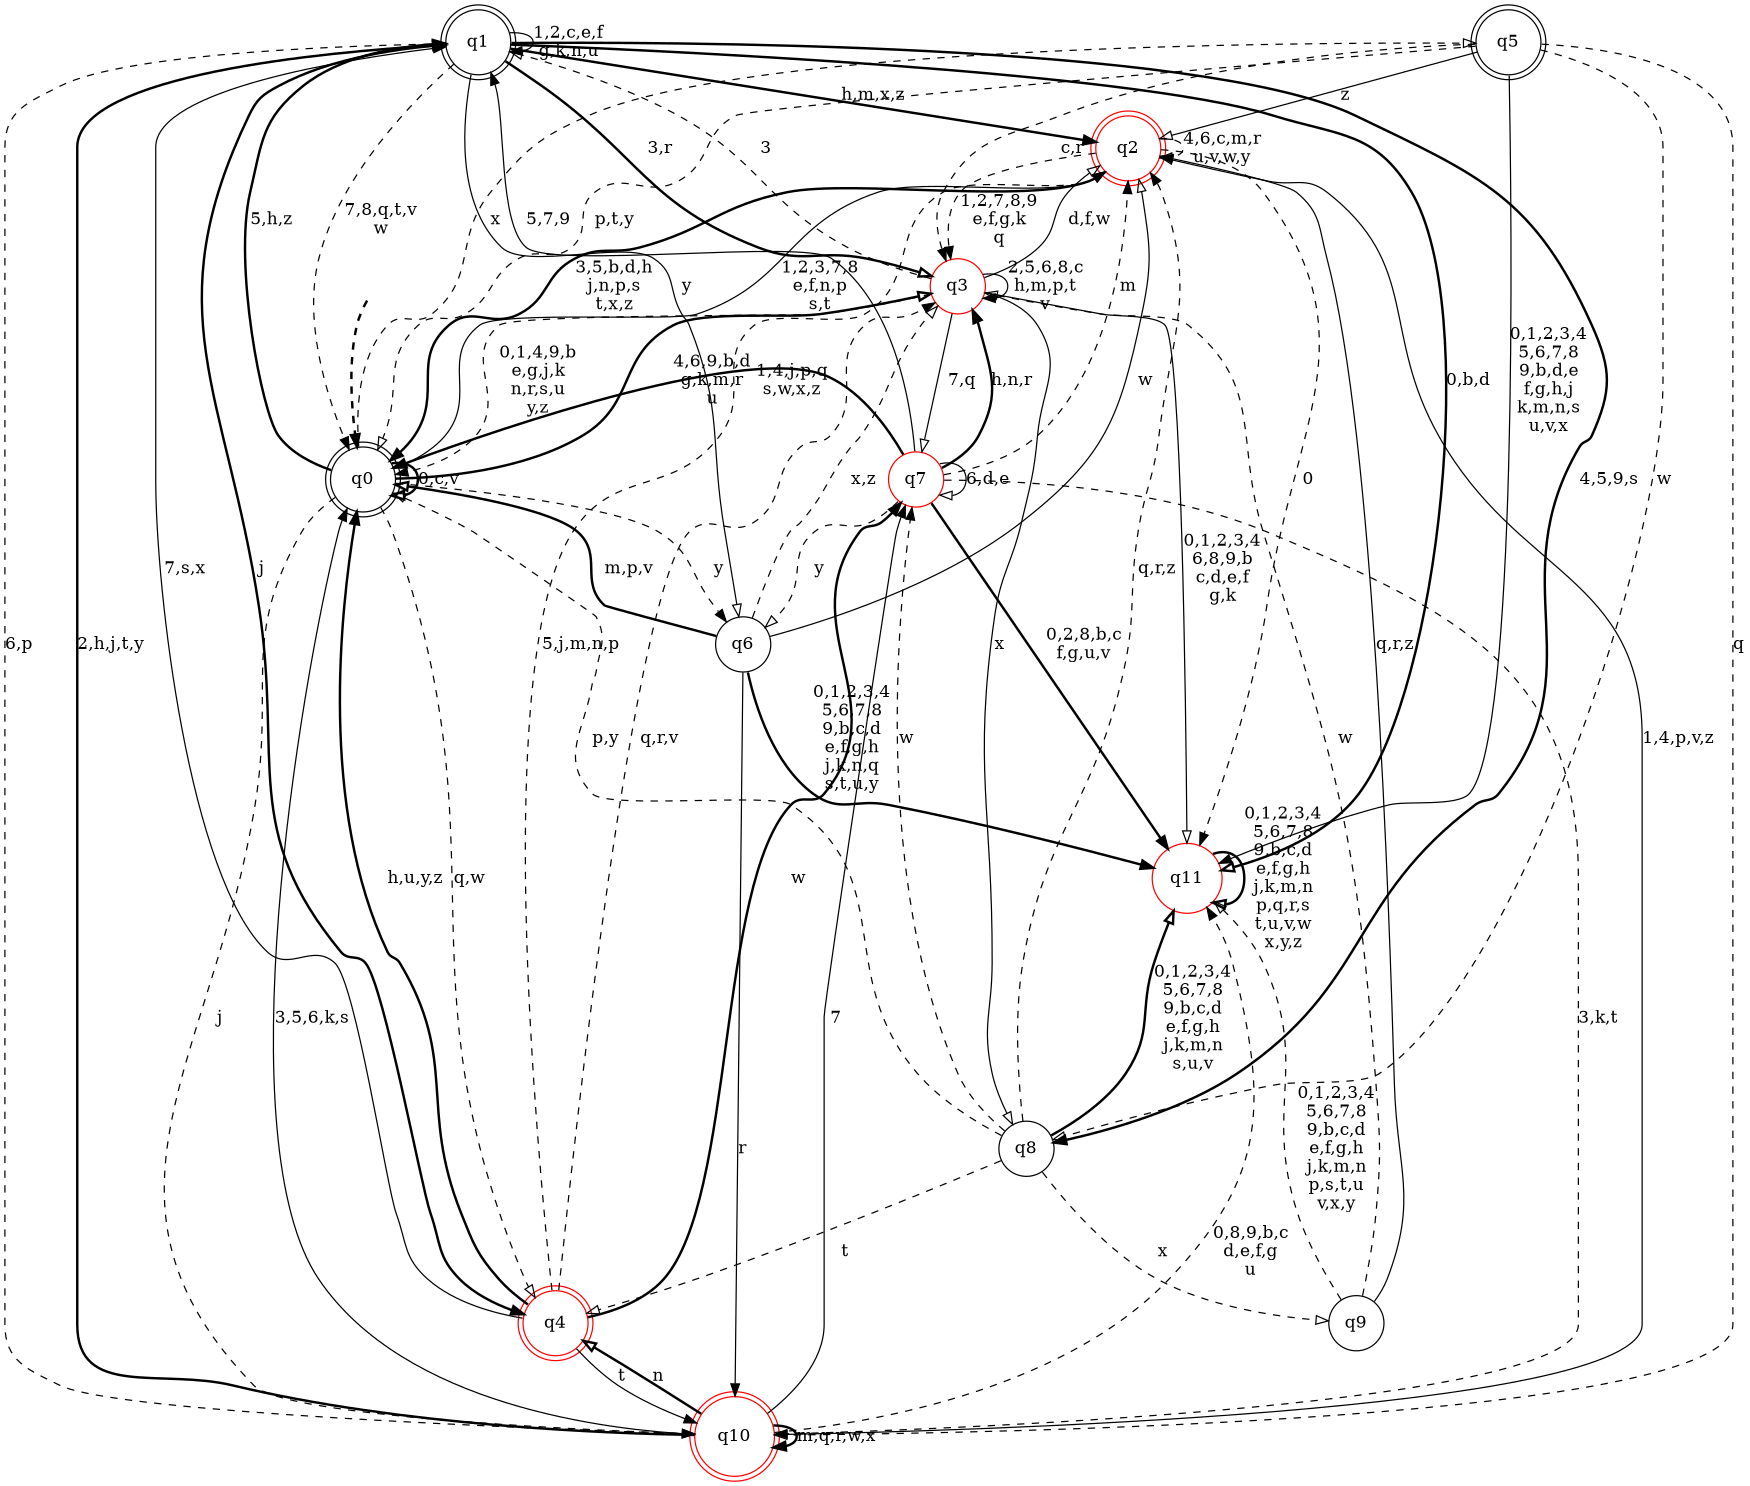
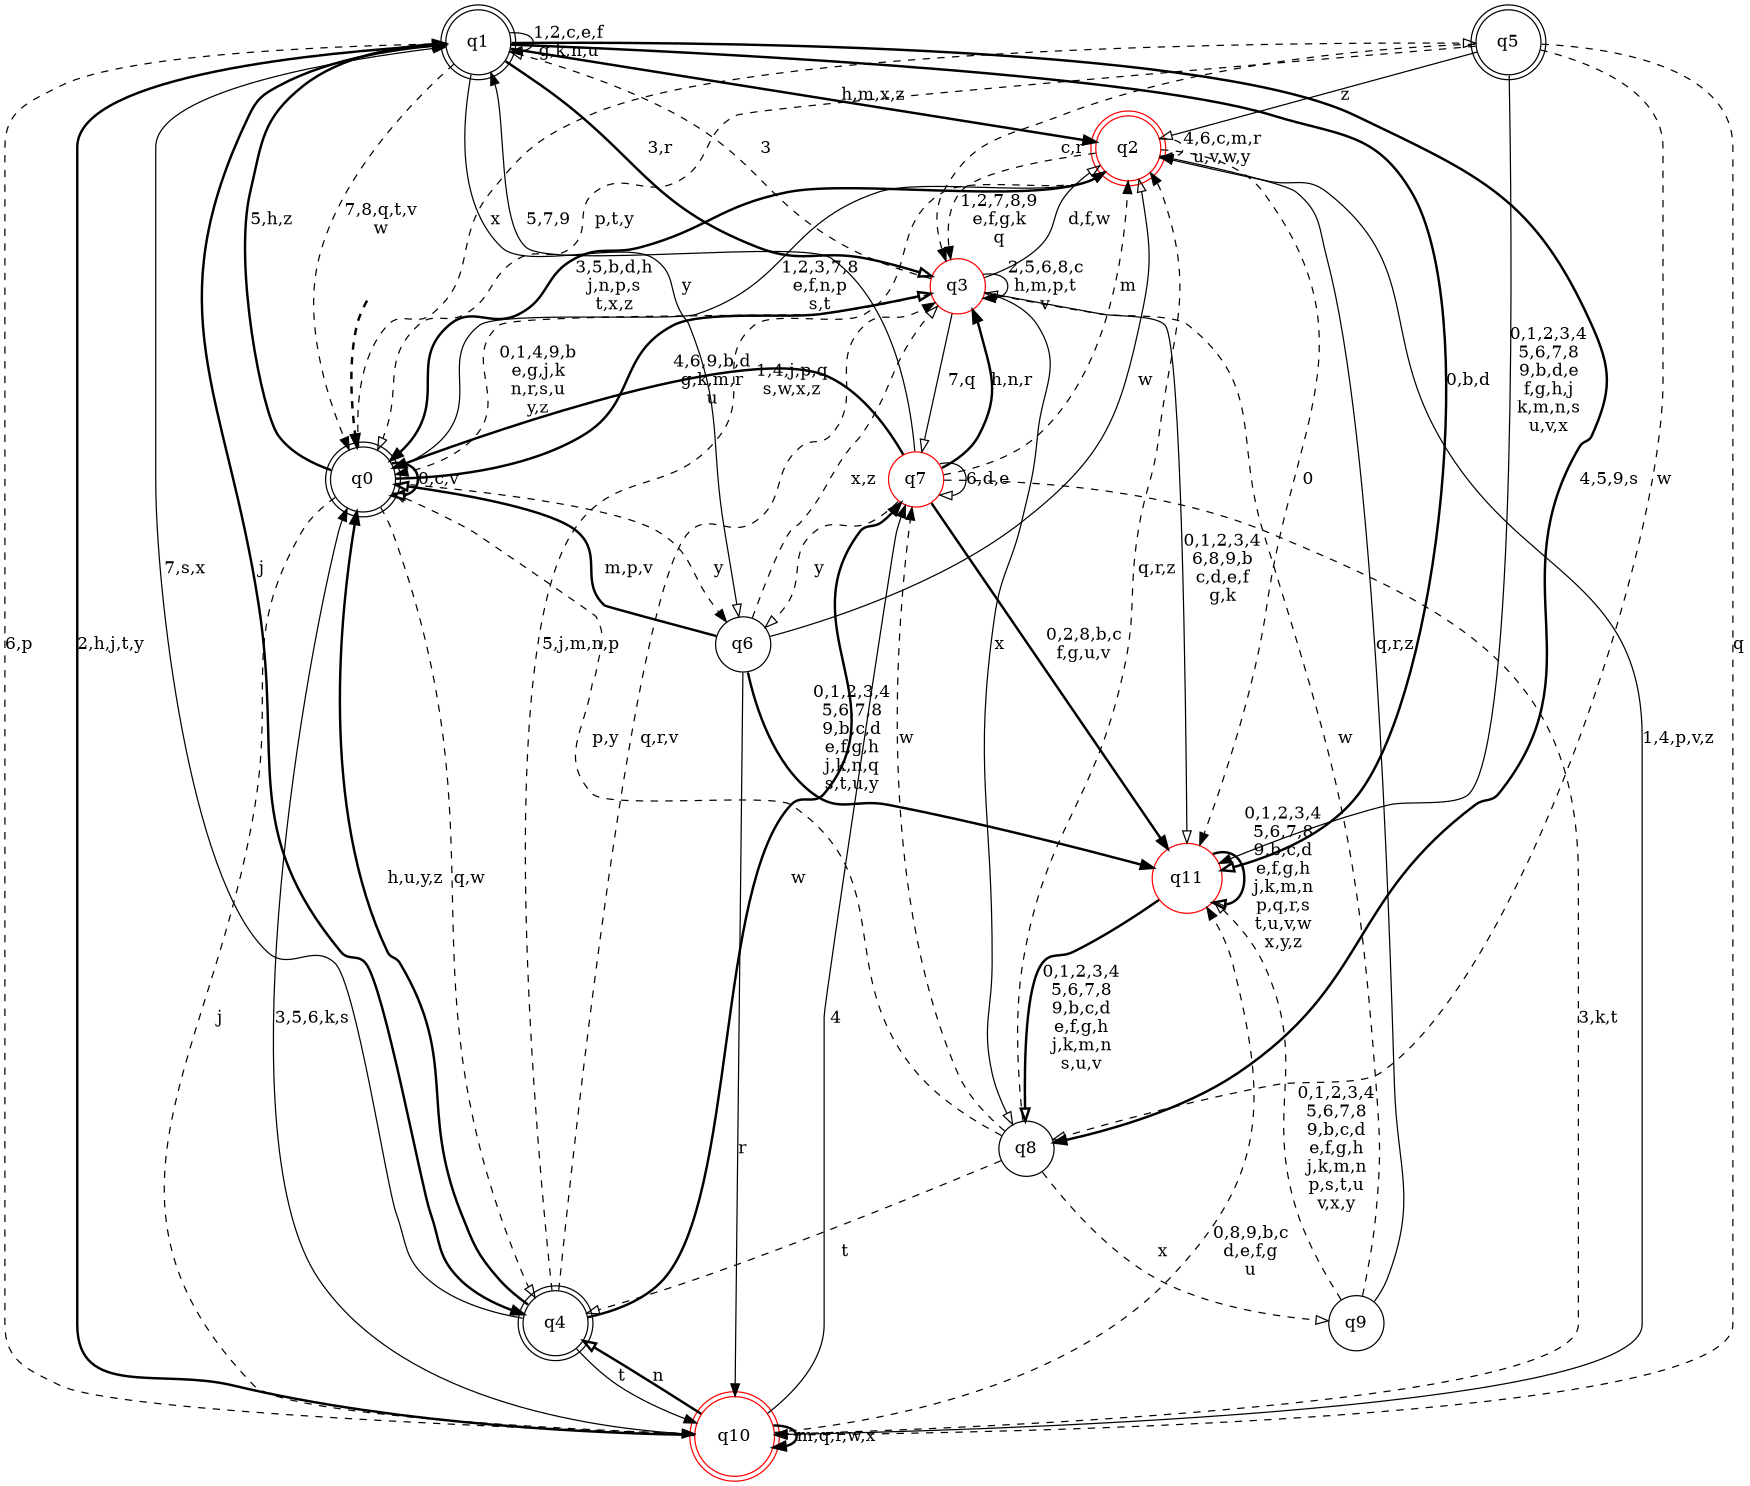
edge "q10" -> "q7": label "7" -> "4"
edge "q8" -> "q11": reversed
node "q4": color red -> black
